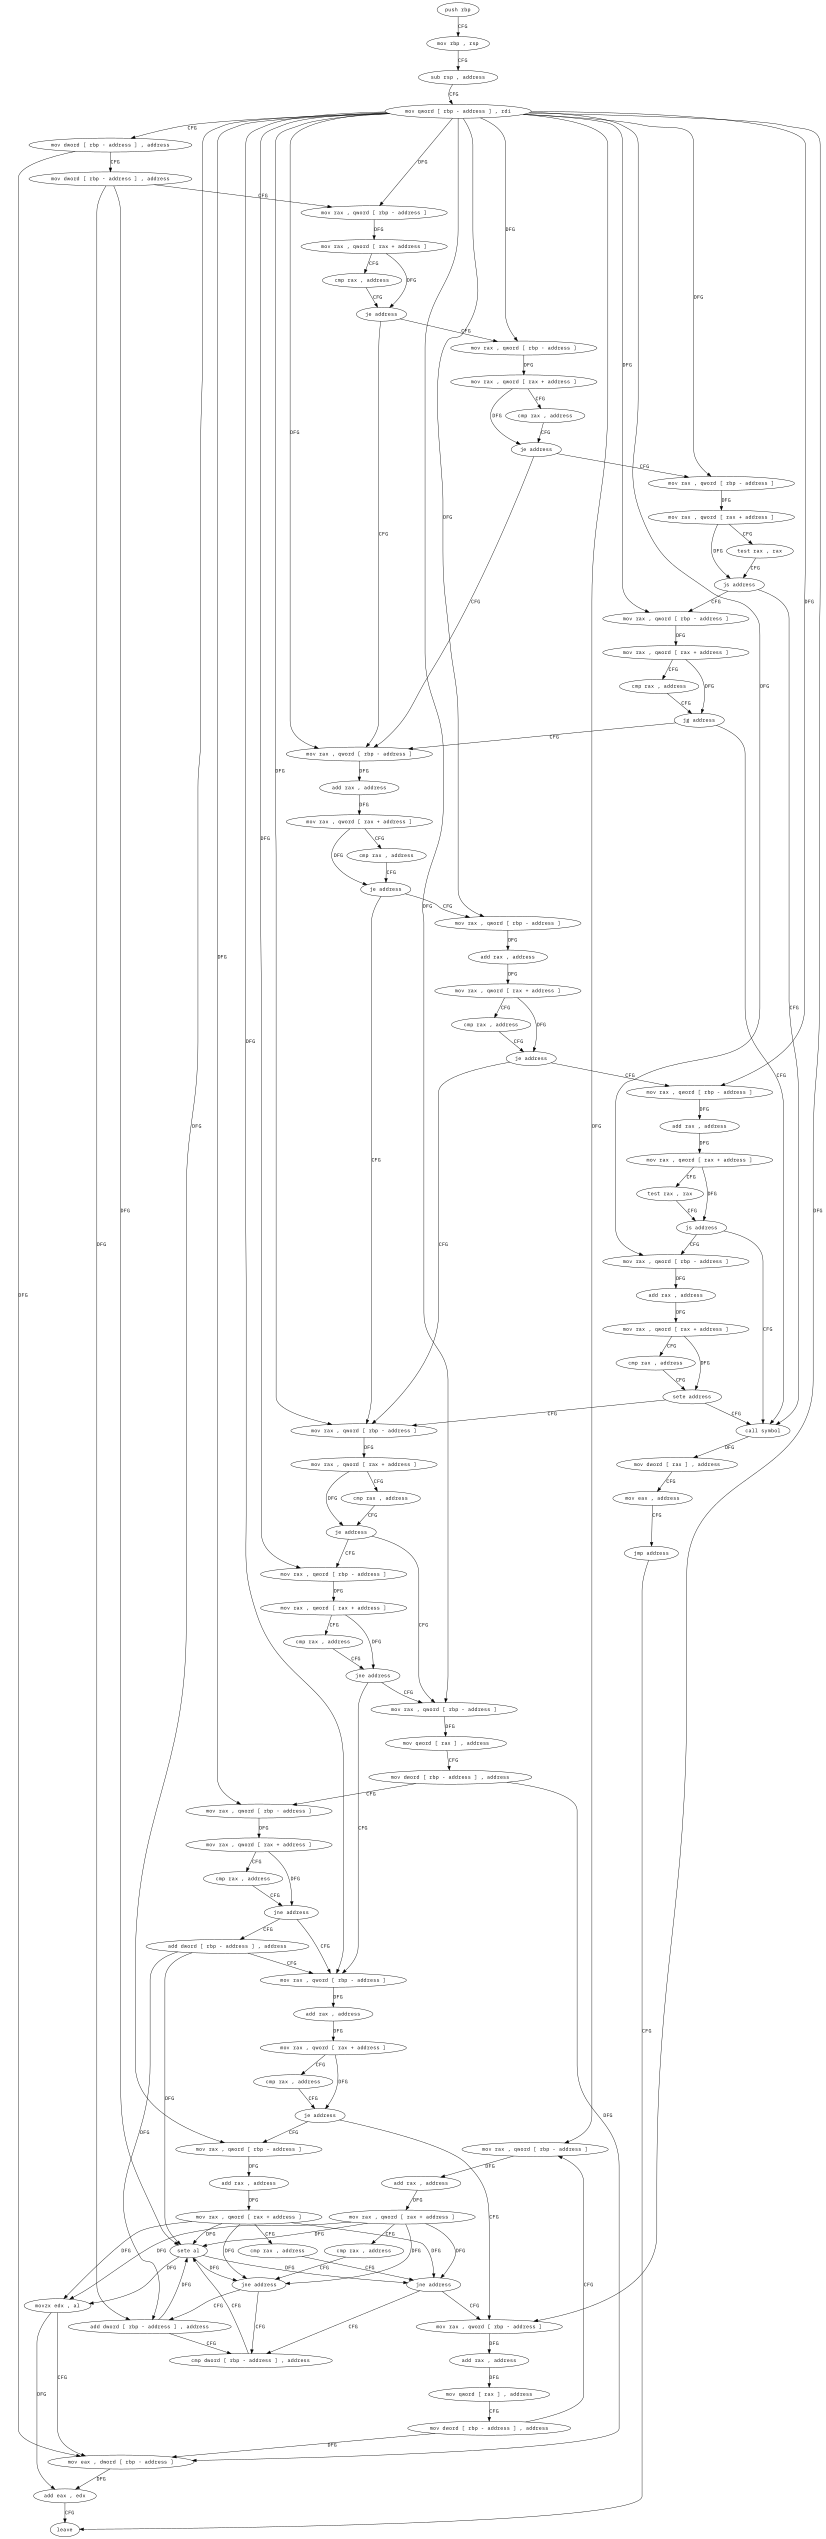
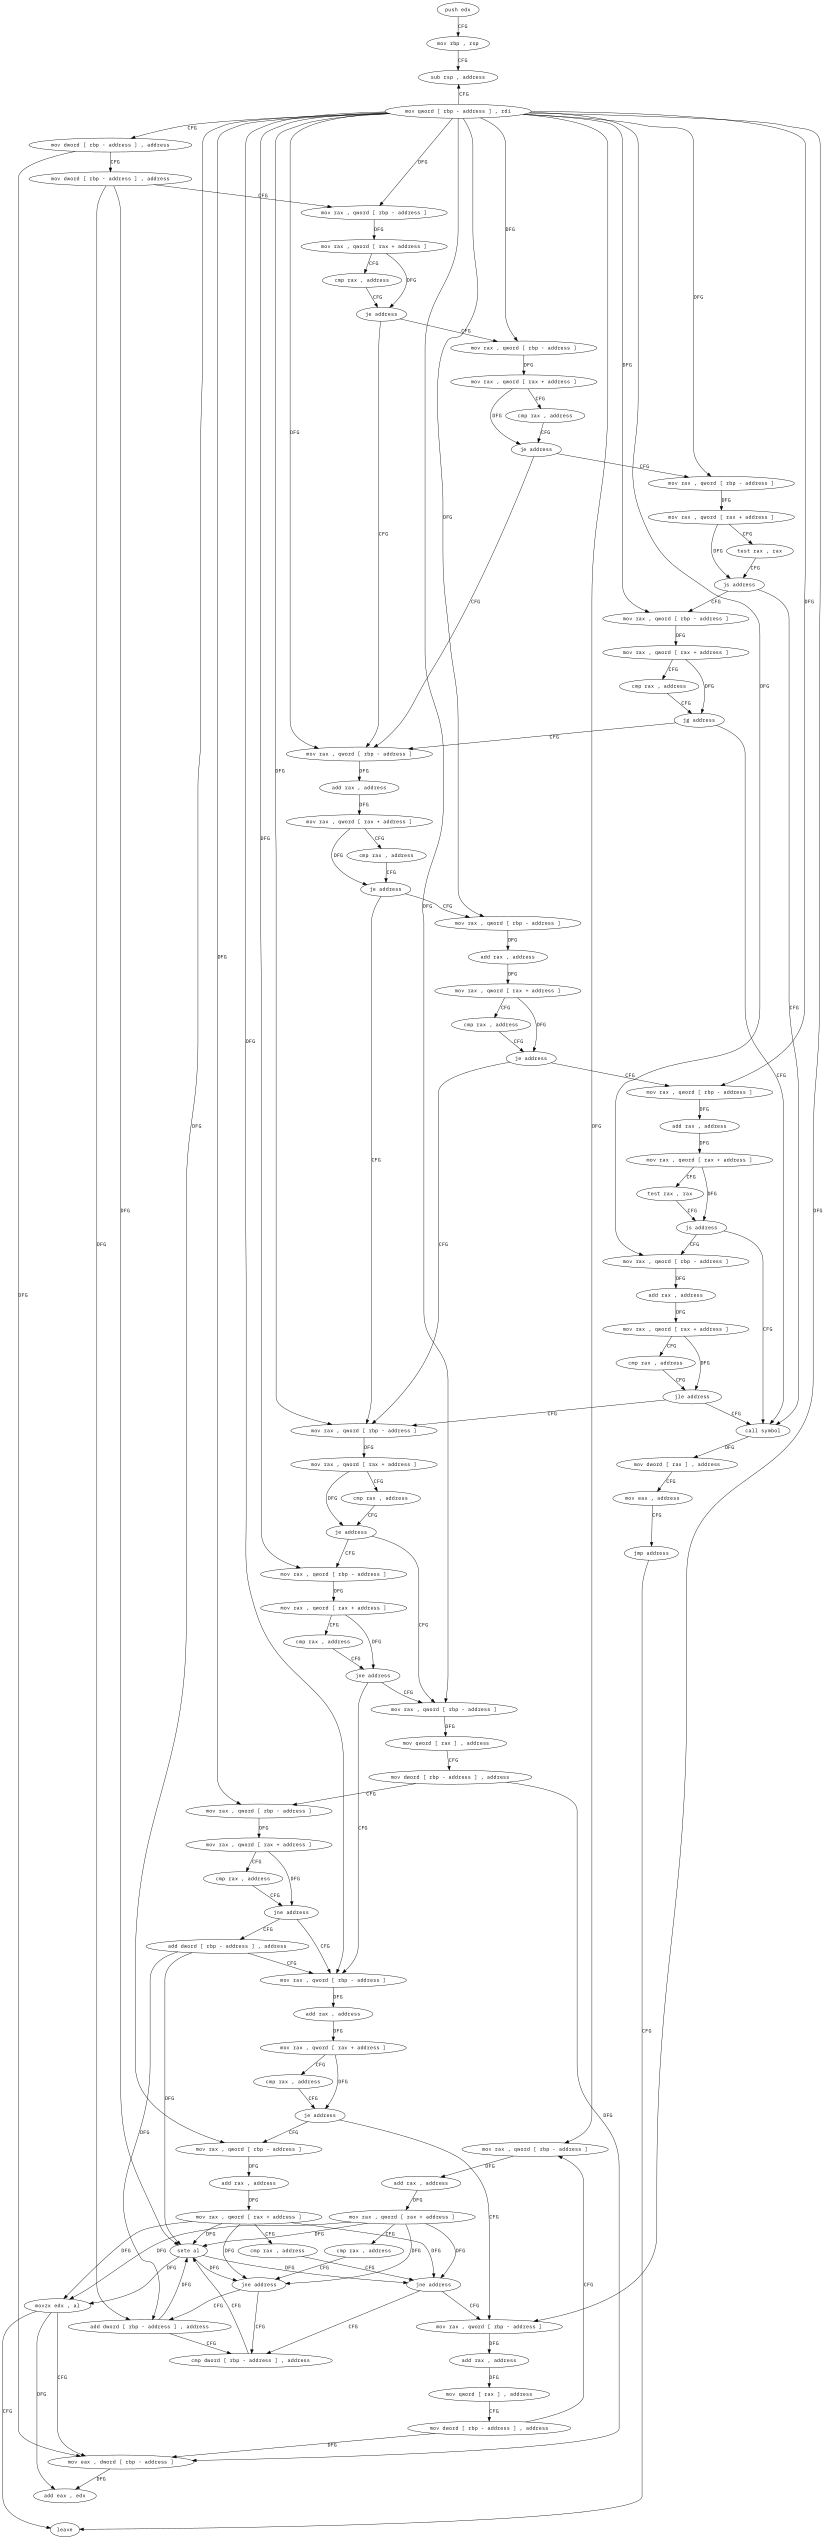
node "push rbp": label "push rbp" -> "push edx"
edge "sub rsp , address" -> "mov qword [ rbp - address ] , rdi": reversed
node "sete address": label "sete address" -> "jle address"
edge "add eax , edx" -> "leave": now "movzx edx , al" -> "leave"
